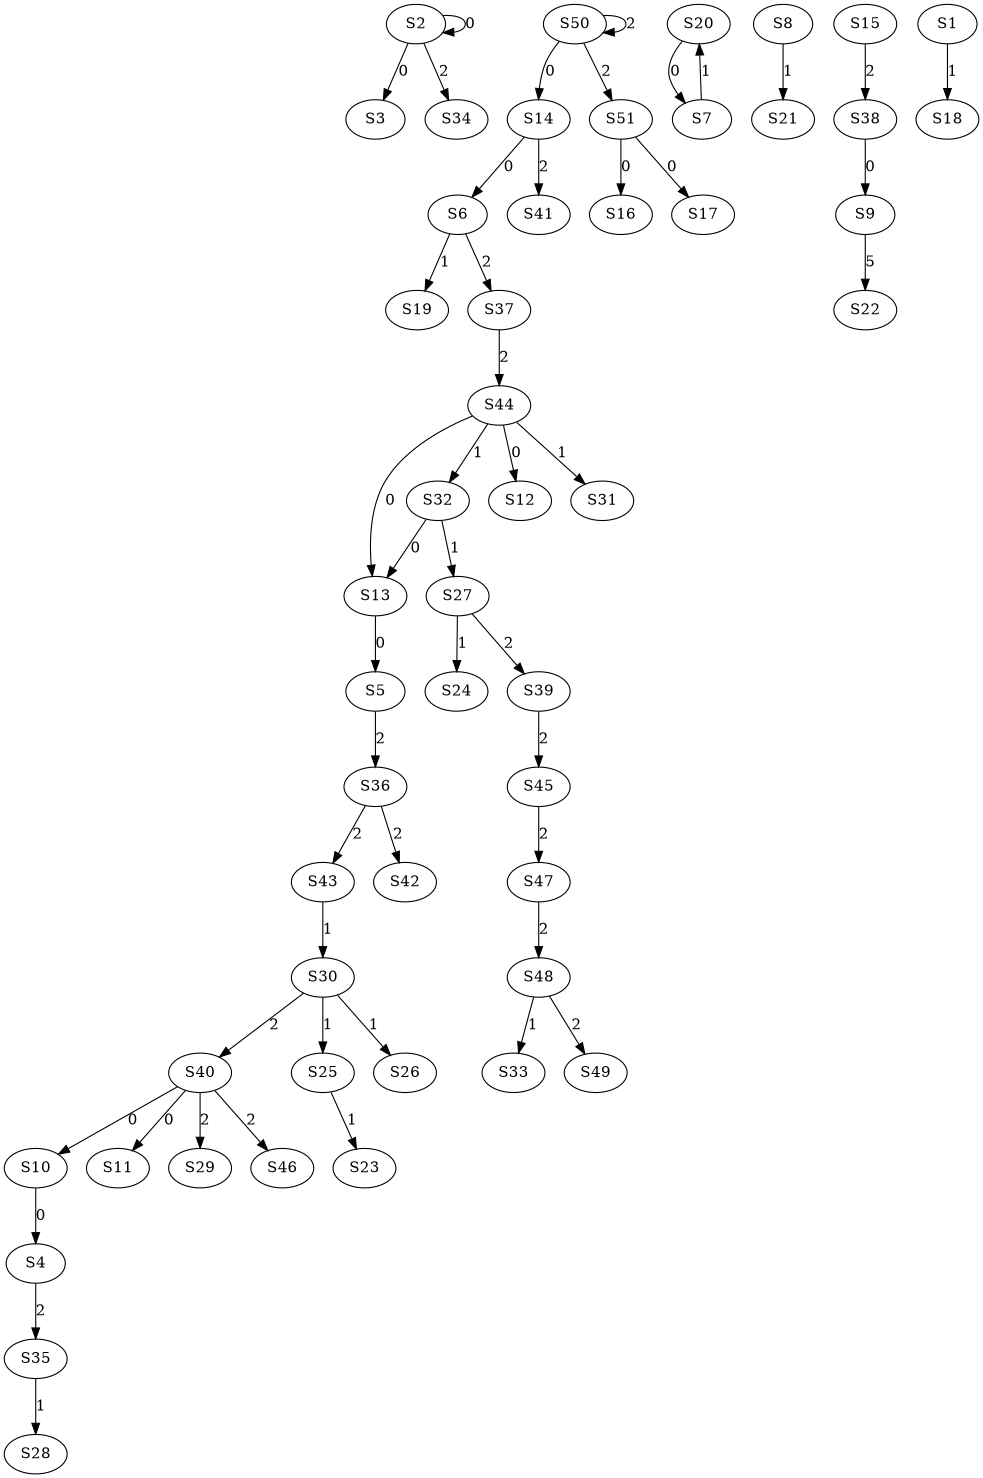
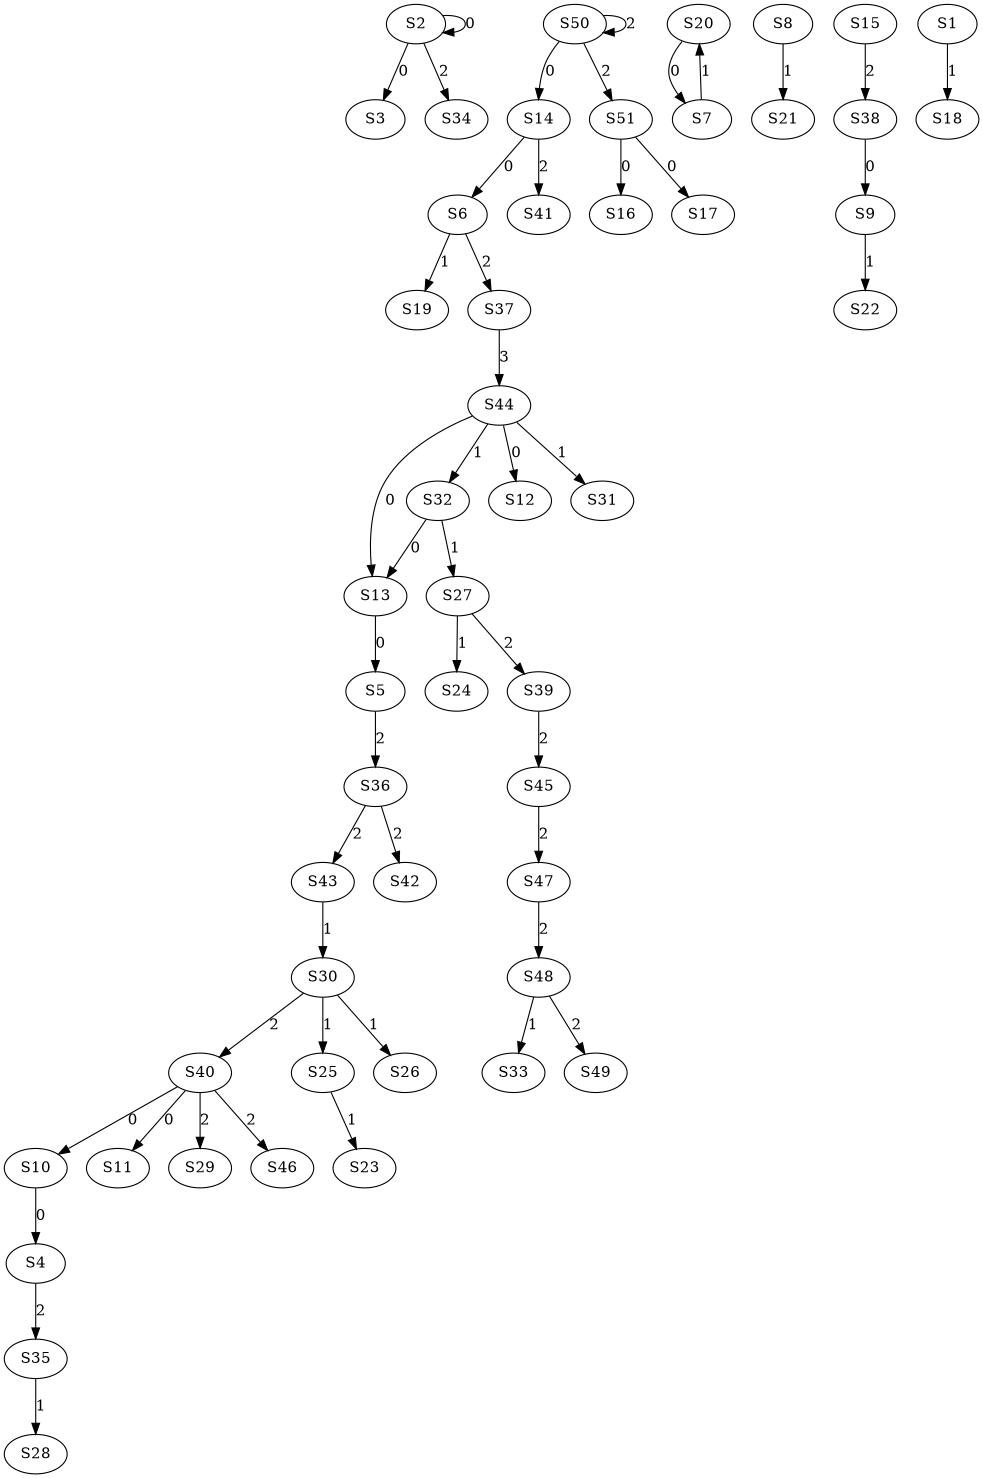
edge "S9" -> "S22": label "5" -> "1"
edge "S37" -> "S44": label "2" -> "3"
